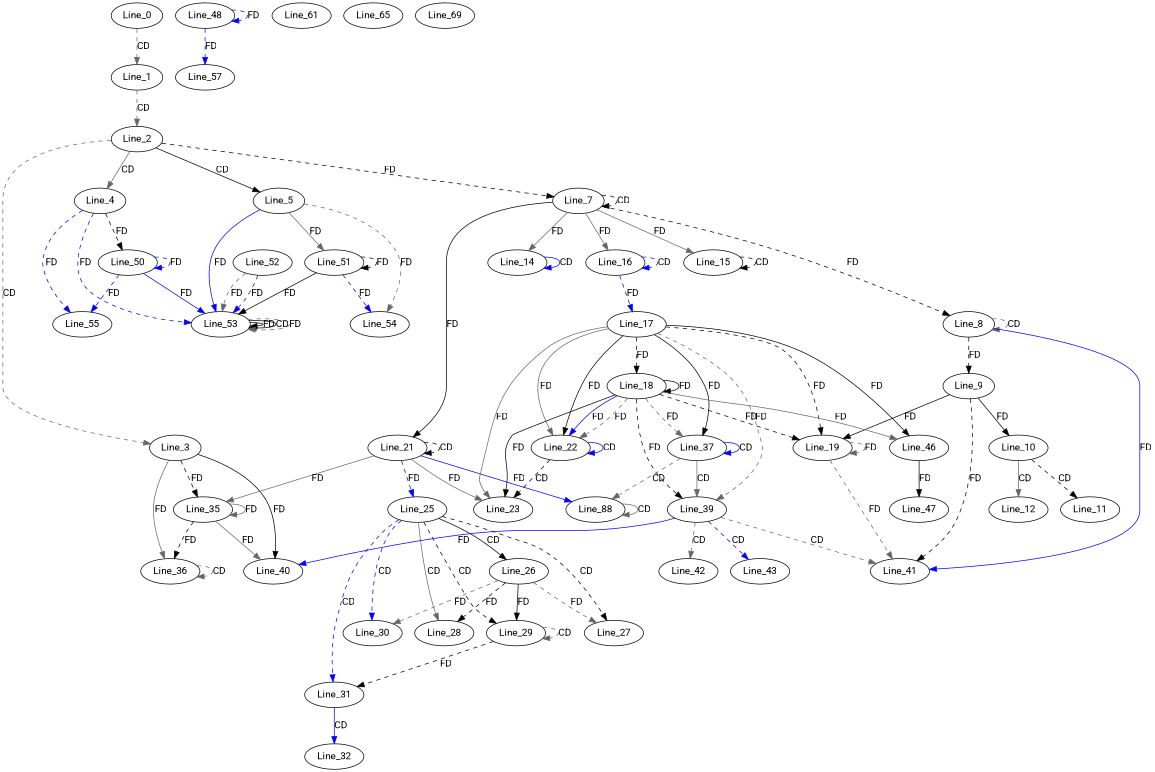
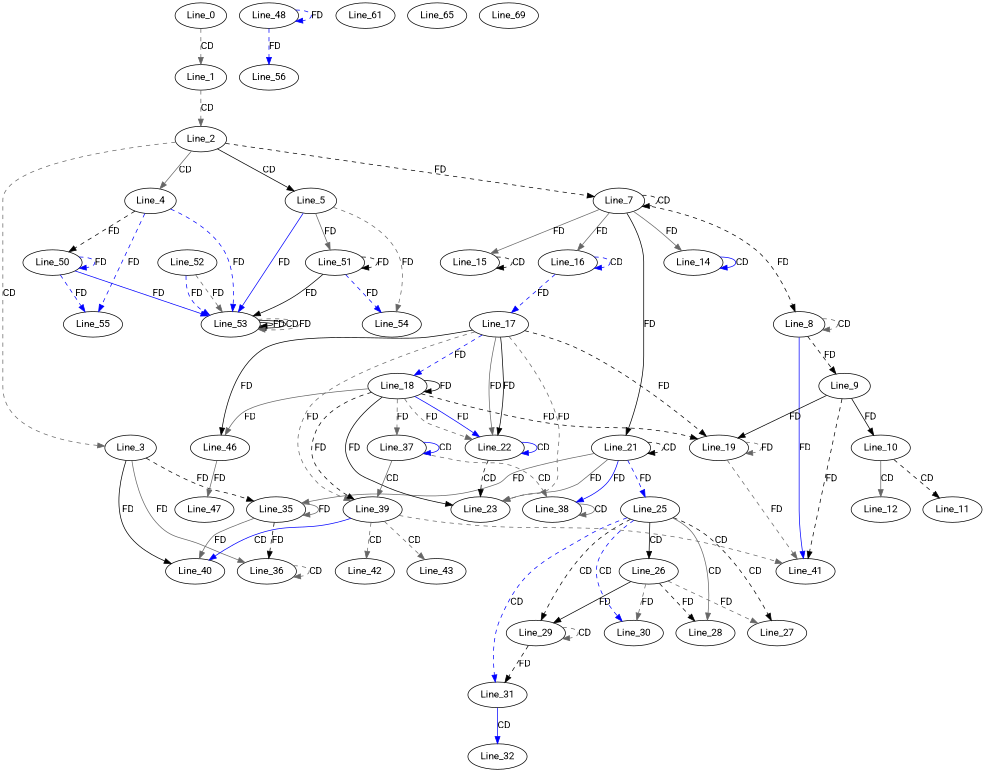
node "Line_57": label "Line_57" -> "Line_56"
edge "Line_17" -> "Line_18": color black -> blue
edge "Line_17" -> "Line_37": removed, label "FD"
edge "Line_17" -> "Line_23": style solid -> dashed
edge "Line_46" -> "Line_47": color black -> gray40
node "Line_88": label "Line_88" -> "Line_38"
edge "Line_39" -> "Line_43": color blue -> gray40
edge "Line_39" -> "Line_40": label "FD" -> "CD"
